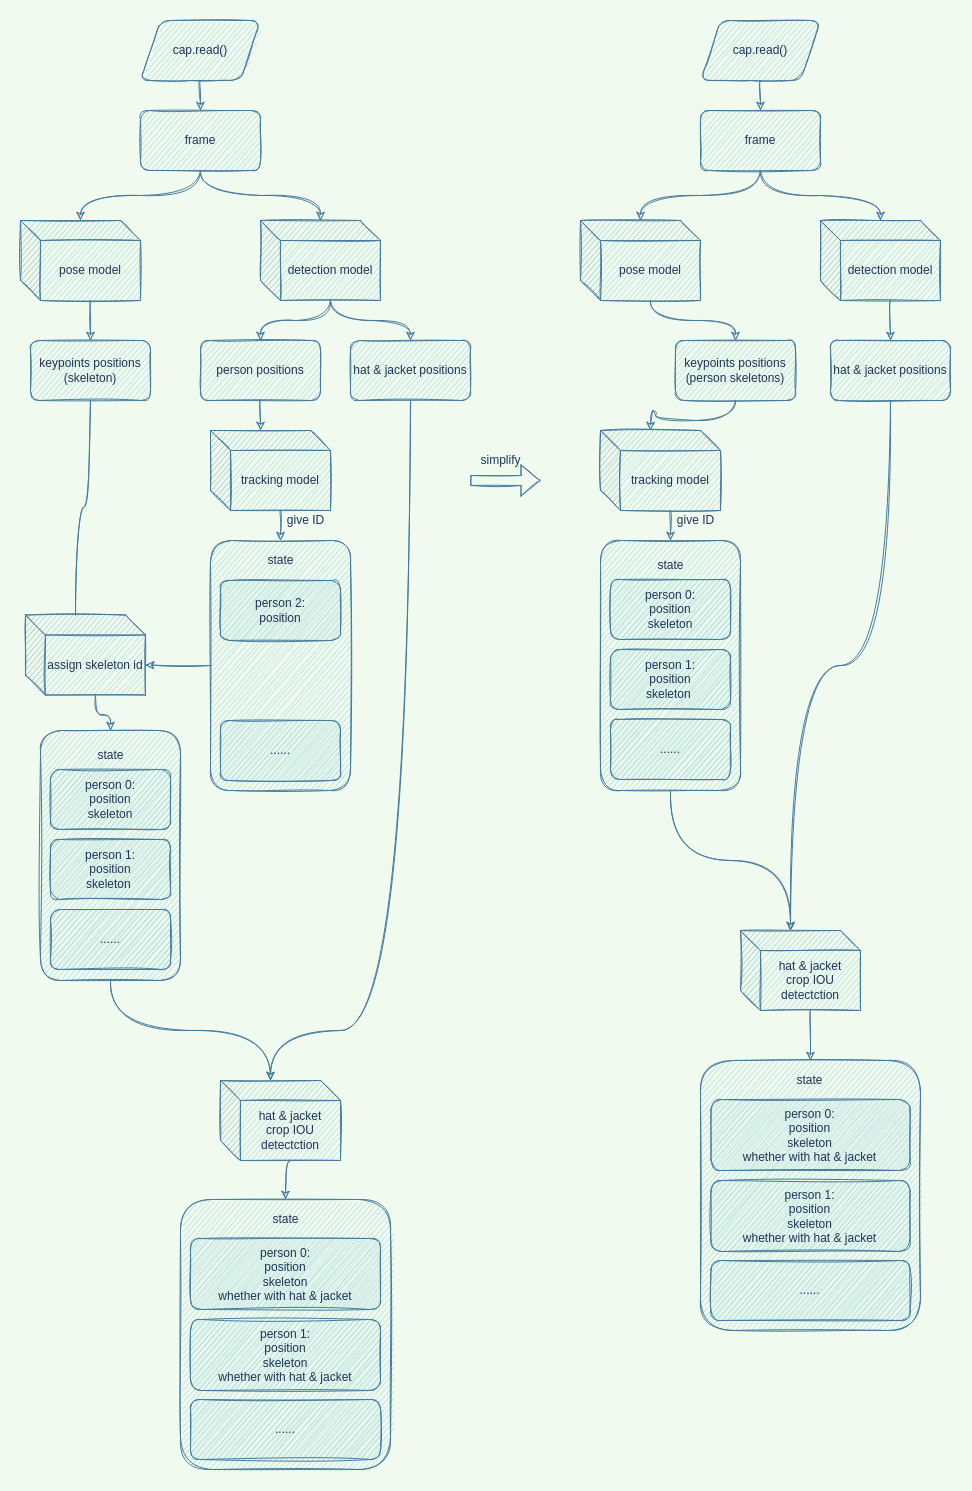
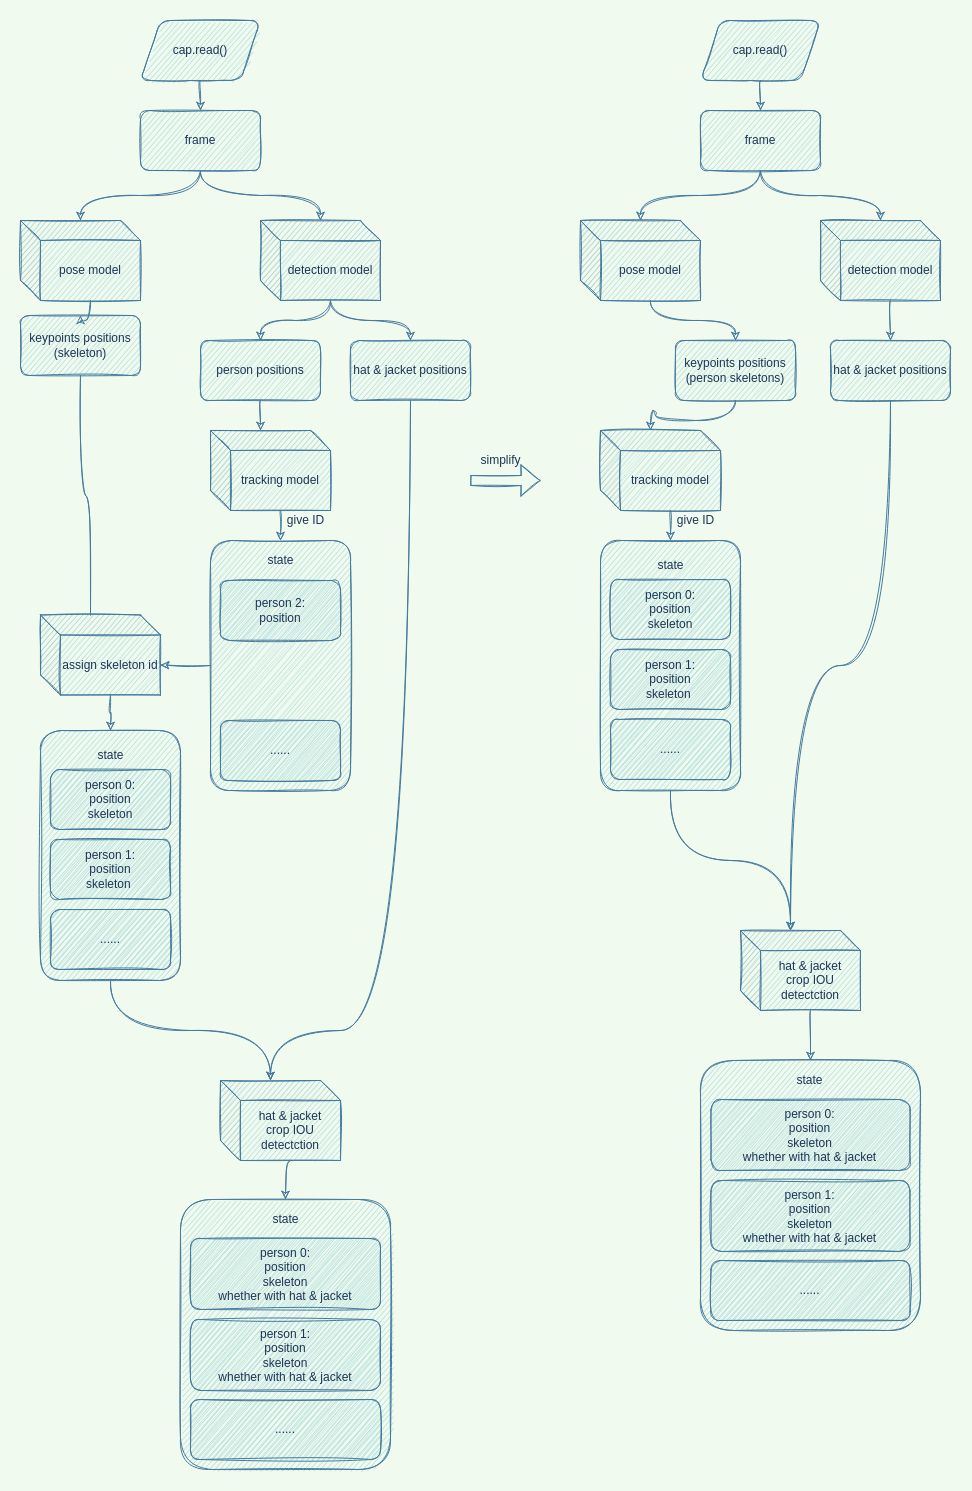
node "keypoints positions (skeleton)": moved (91, 371) -> (81, 346)
node "assign skeleton id": moved (86, 655) -> (101, 655)
